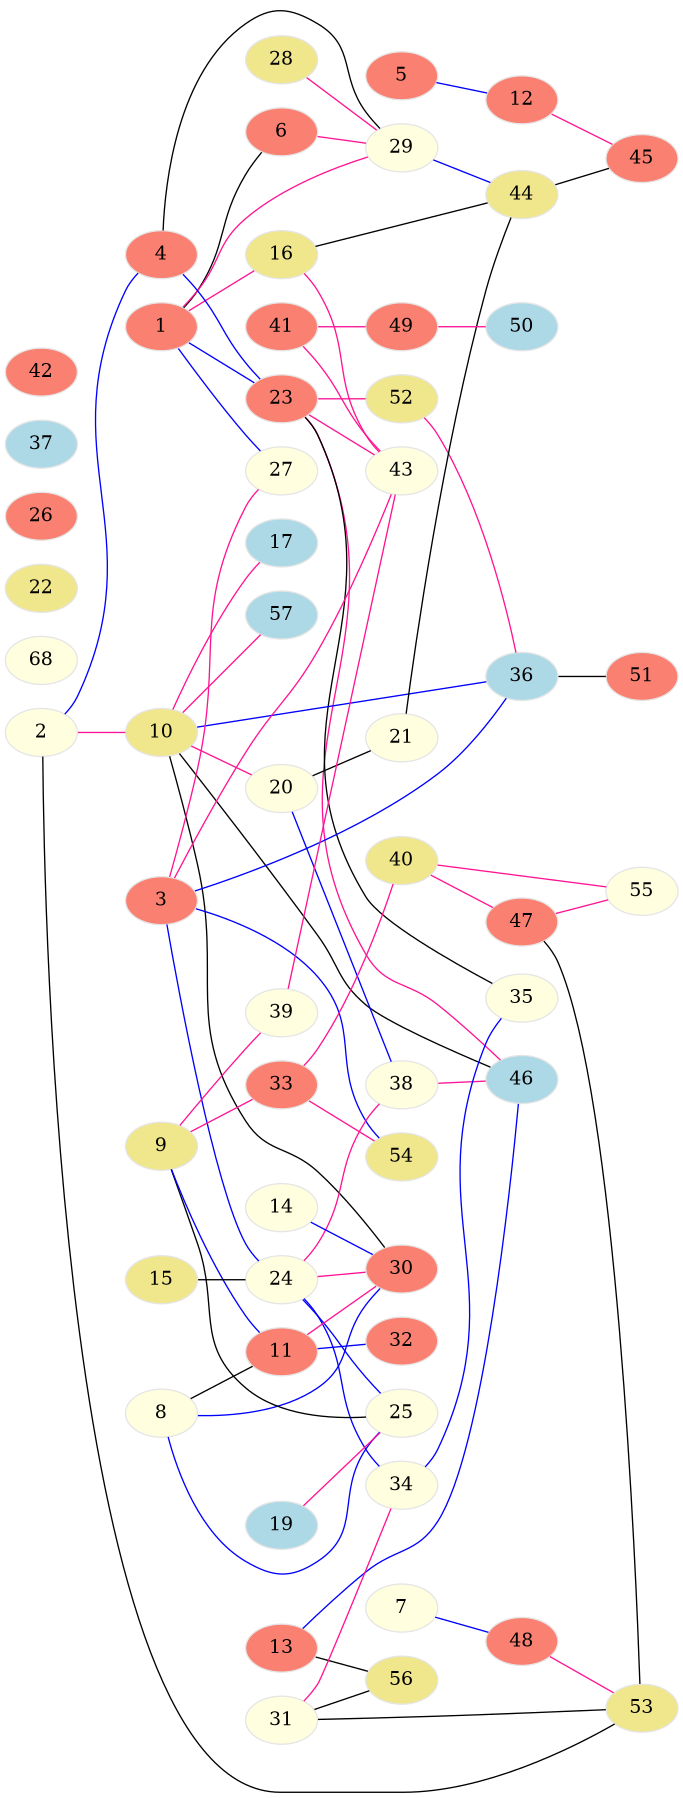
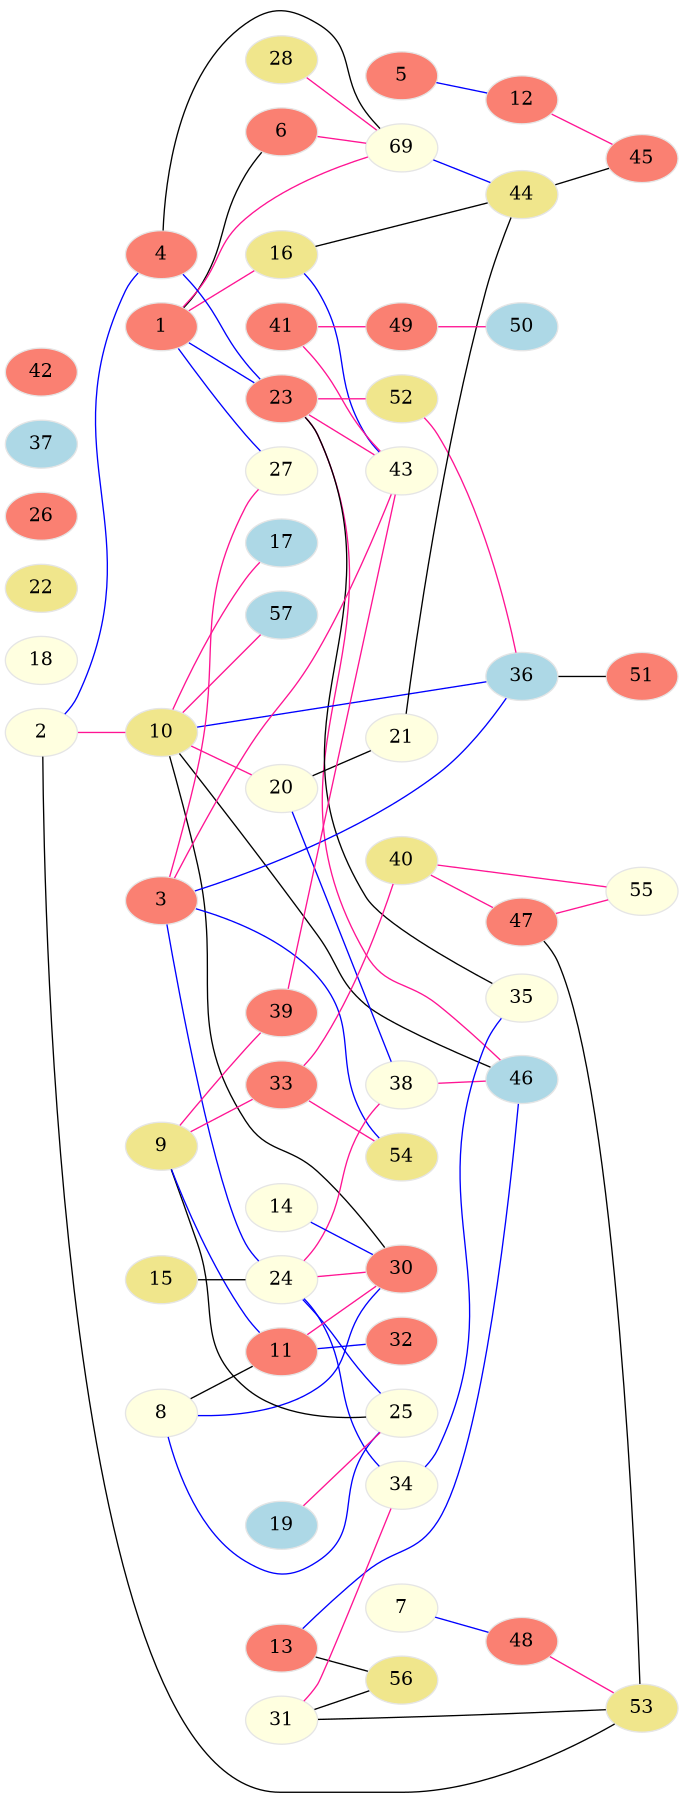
node "29": label "29" -> "69"
edge "16" -- "43": color deeppink -> blue
node "68": label "68" -> "18"
node "39": fillcolor lightyellow -> salmon
